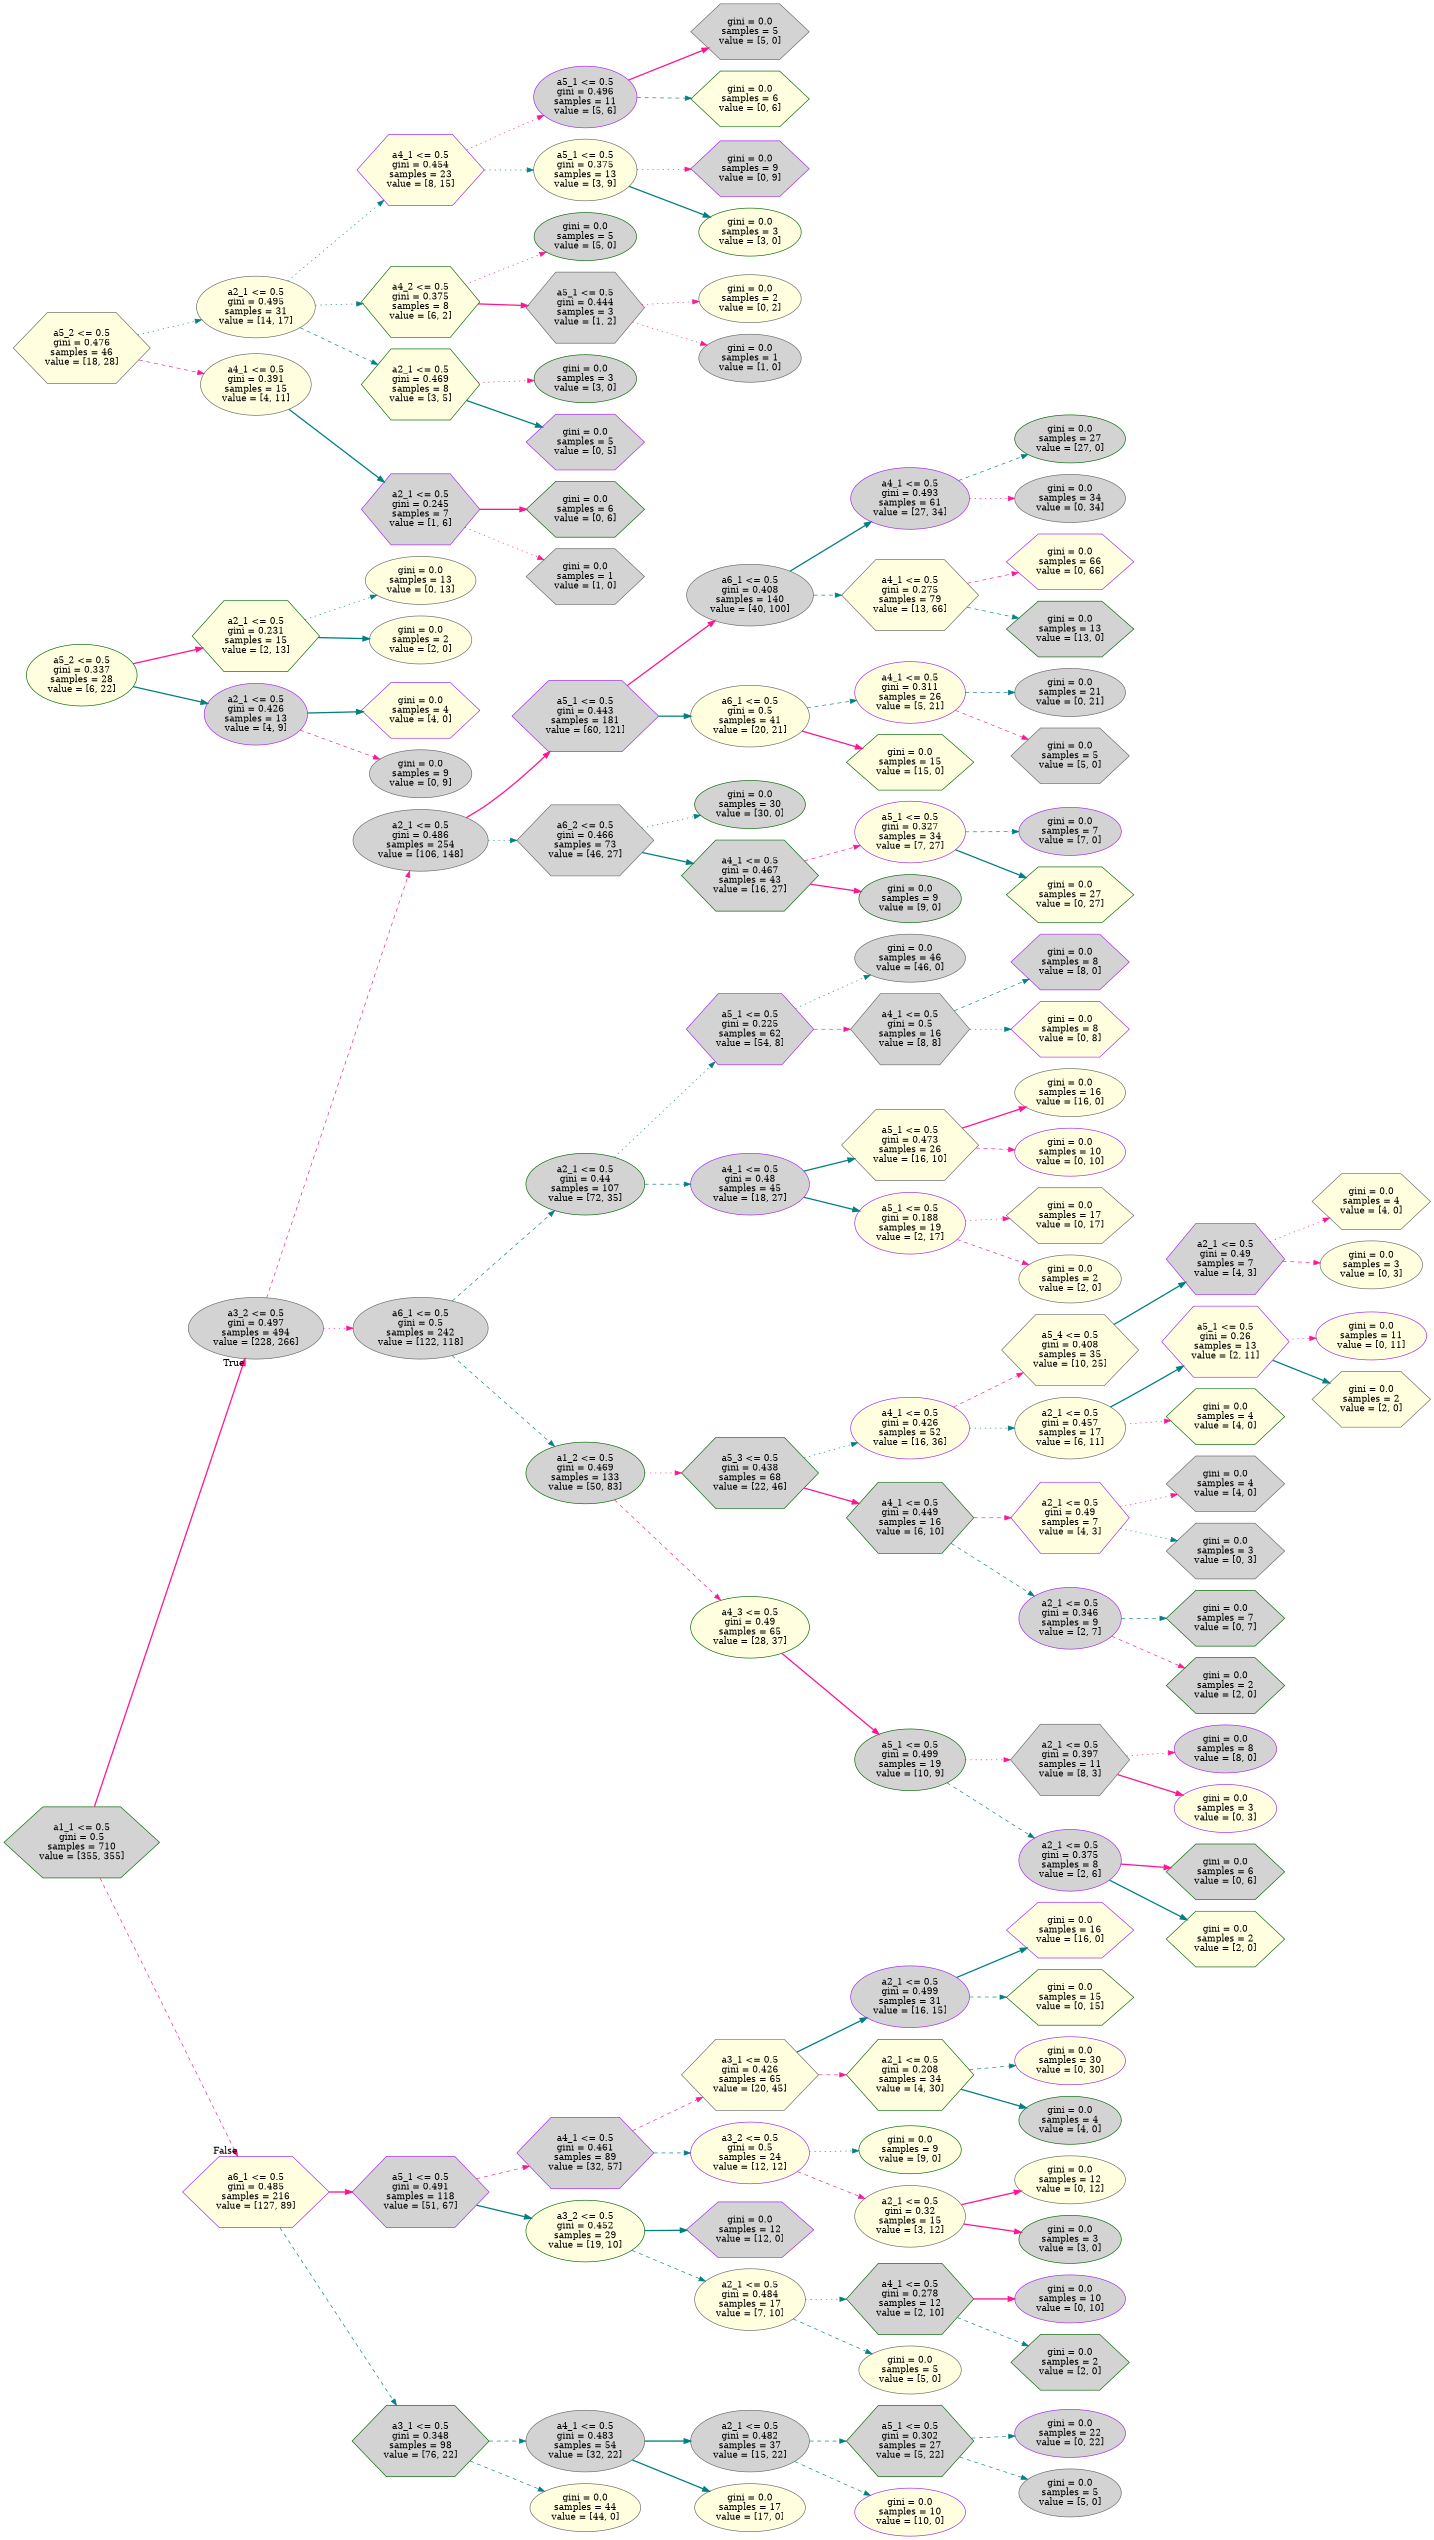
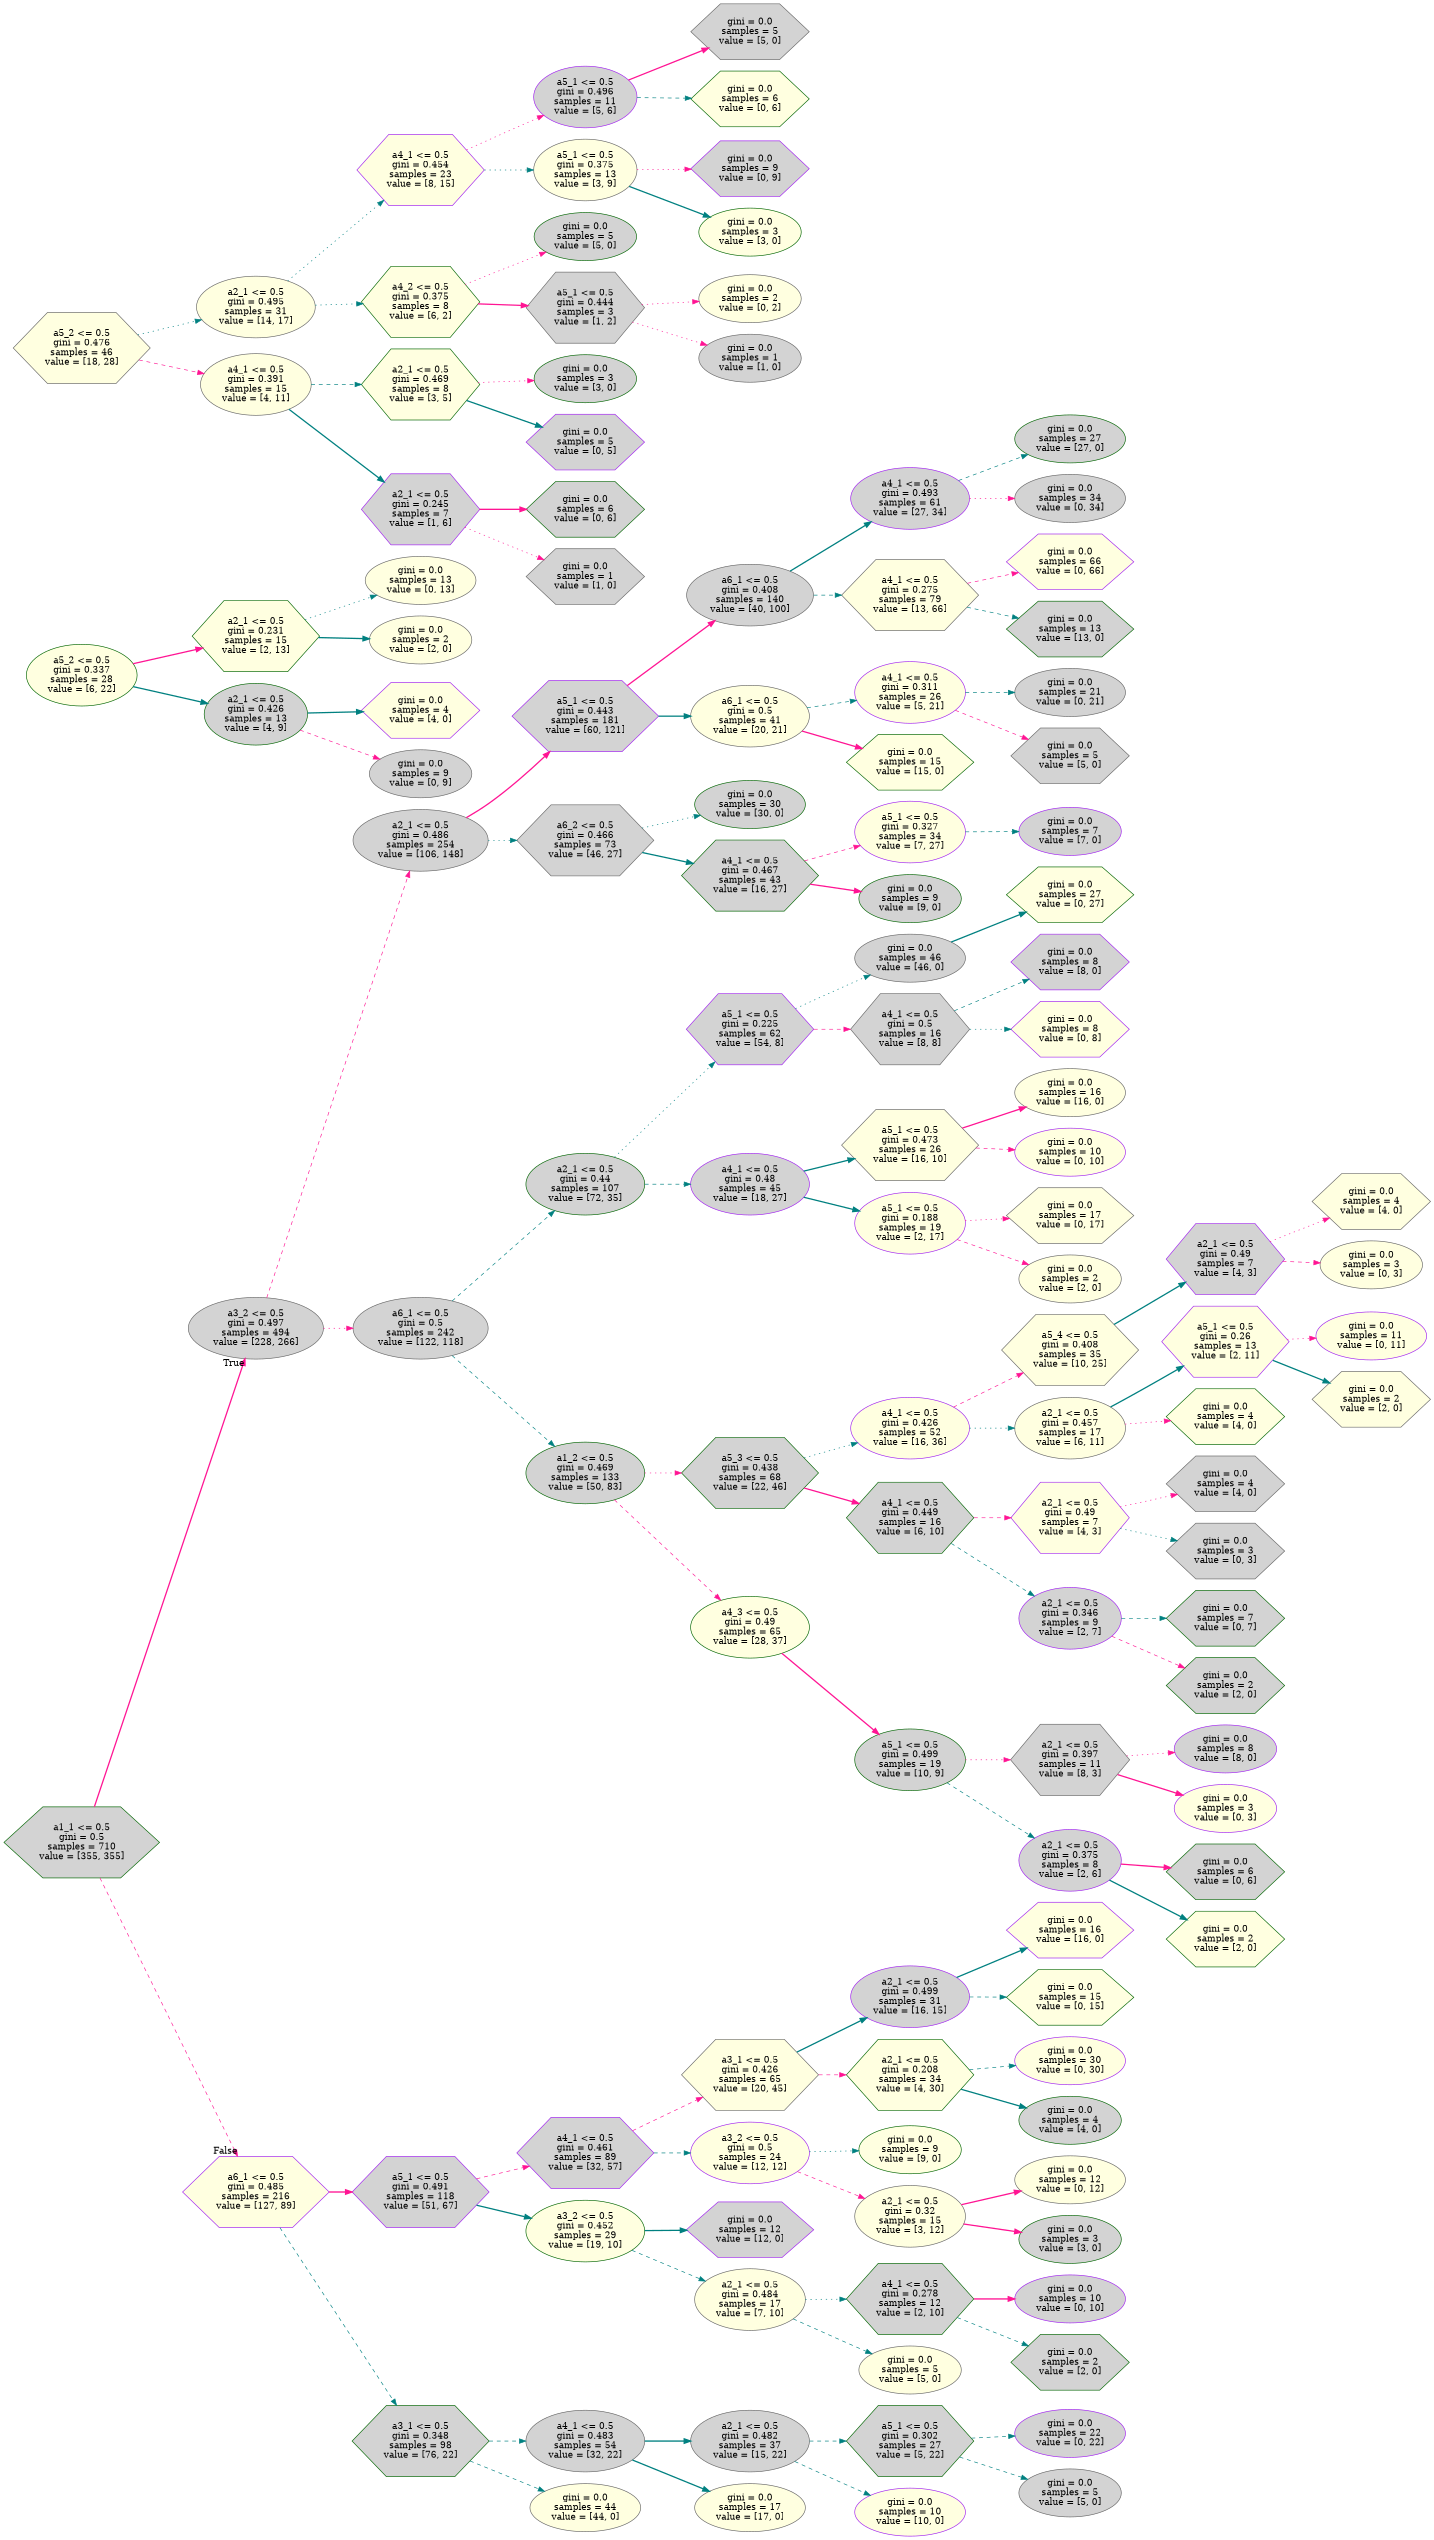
edge "a2_1 <= 0.5 gini = 0.495 samples = 31 value = [14, 17]" -> "a2_1 <= 0.5 gini = 0.469 samples = 8 value = [3, 5]": now "a4_1 <= 0.5 gini = 0.391 samples = 15 value = [4, 11]" -> "a2_1 <= 0.5 gini = 0.469 samples = 8 value = [3, 5]"
node "a2_1 <= 0.5 gini = 0.426 samples = 13 value = [4, 9]": color purple -> darkgreen
edge "a5_1 <= 0.5 gini = 0.327 samples = 34 value = [7, 27]" -> "gini = 0.0 samples = 27 value = [0, 27]": now "gini = 0.0 samples = 46 value = [46, 0]" -> "gini = 0.0 samples = 27 value = [0, 27]"
